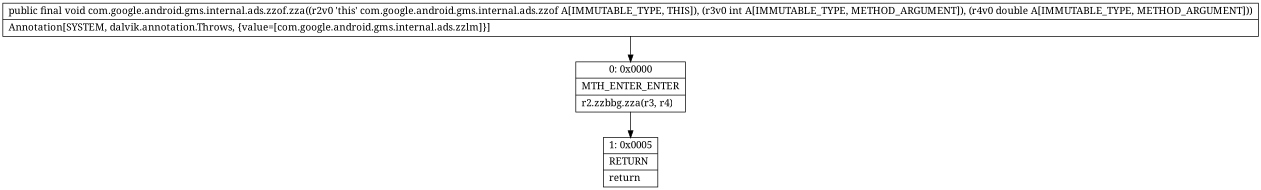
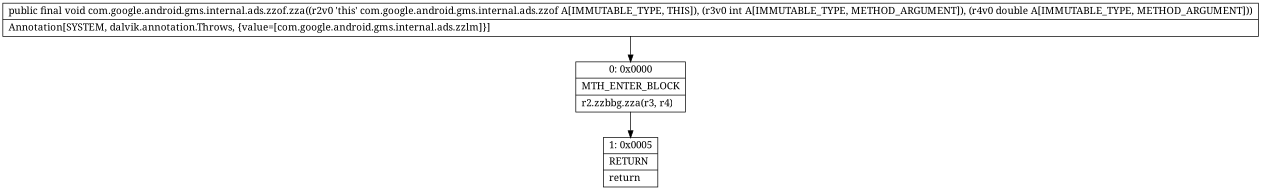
node "0: 0x0000": text "MTH_ENTER_ENTER" -> "MTH_ENTER_BLOCK"
